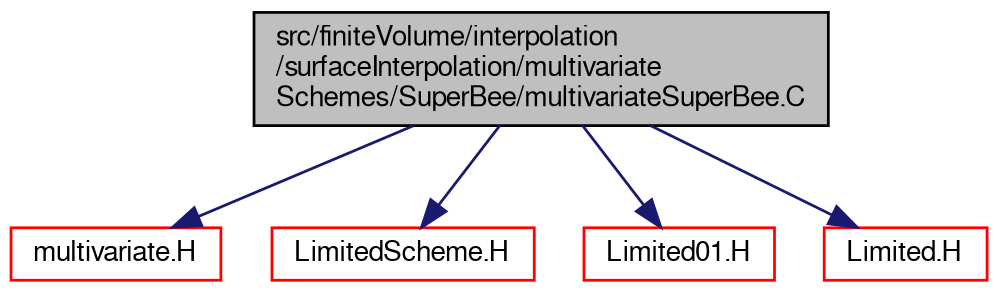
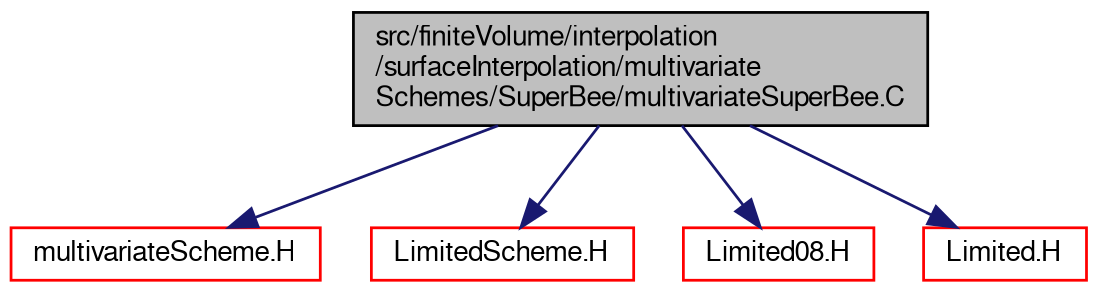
node "multivariate.H": label "multivariate.H" -> "multivariateScheme.H"
node "Limited01.H": label "Limited01.H" -> "Limited08.H"
